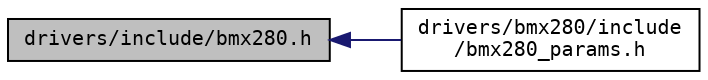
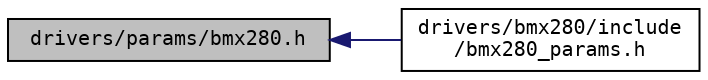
node "drivers/include/bmx280.h": label "drivers/include/bmx280.h" -> "drivers/params/bmx280.h"
